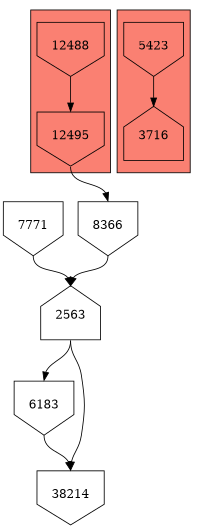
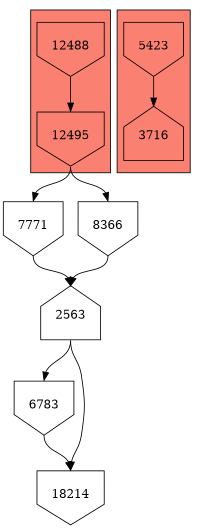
edge "12495" -> "7771": added
node "6183": label "6183" -> "6783"
node "38214": label "38214" -> "18214"
